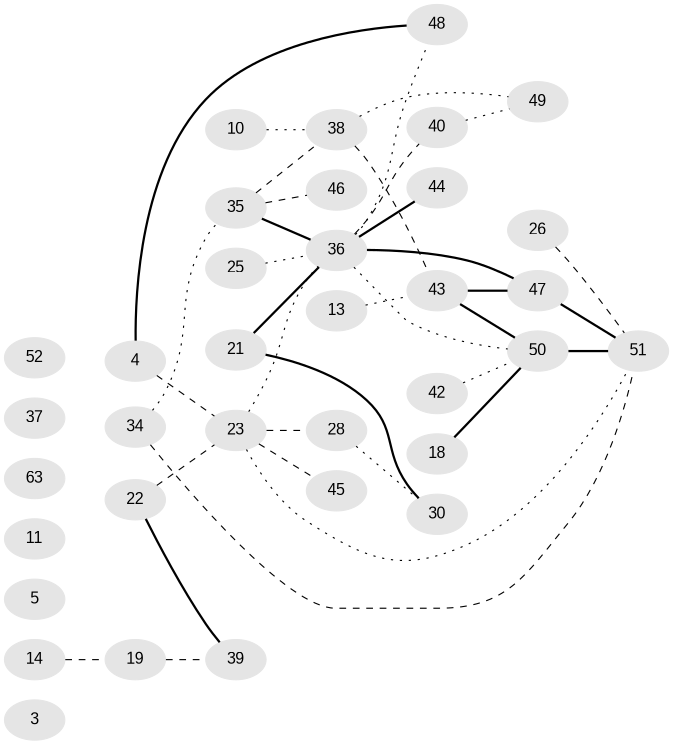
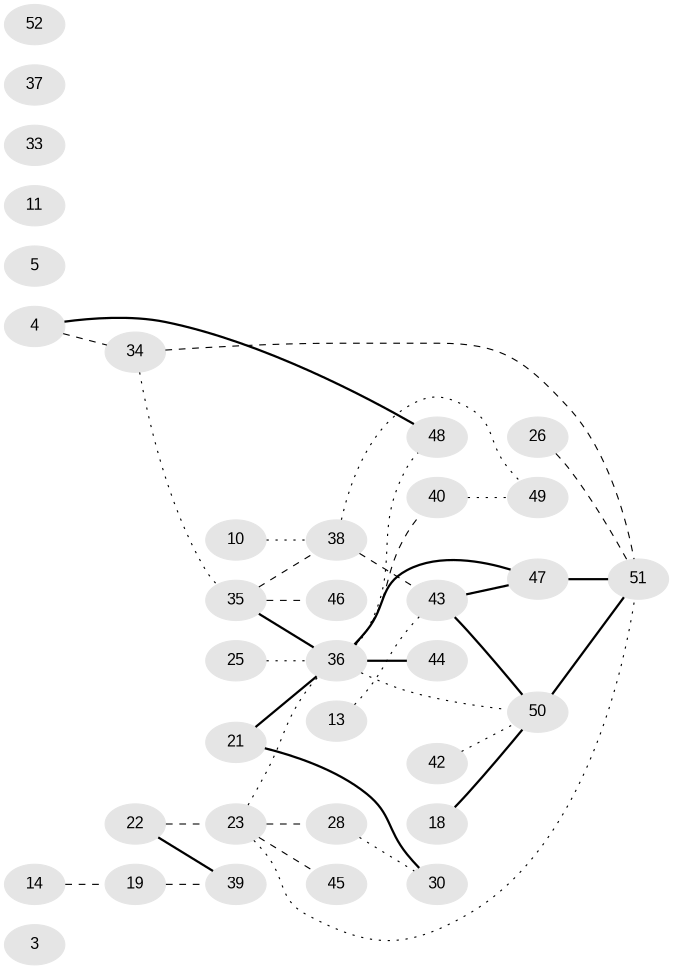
edge "4" -- "23": now "4" -- "34"
node "63": label "63" -> "33"
